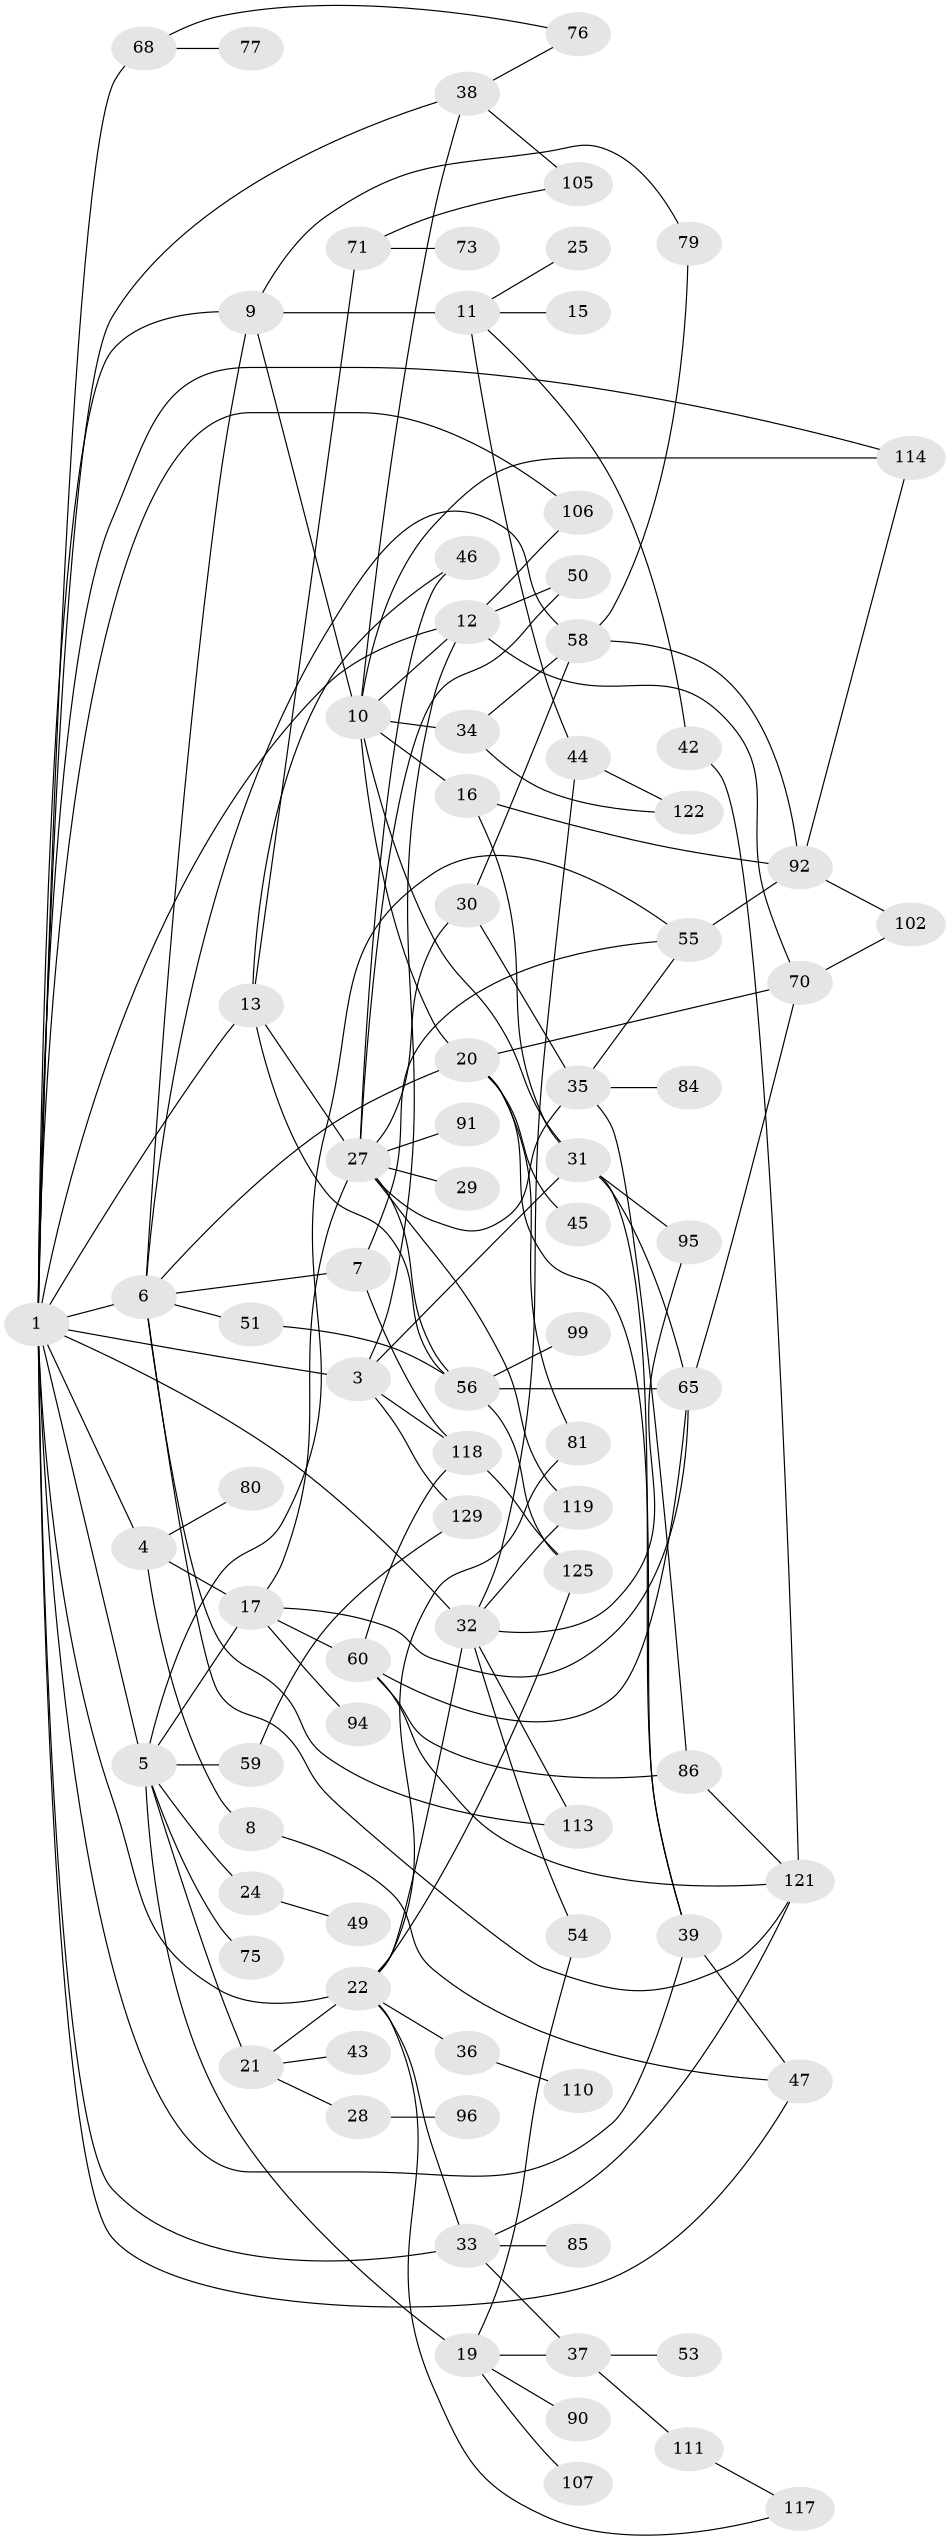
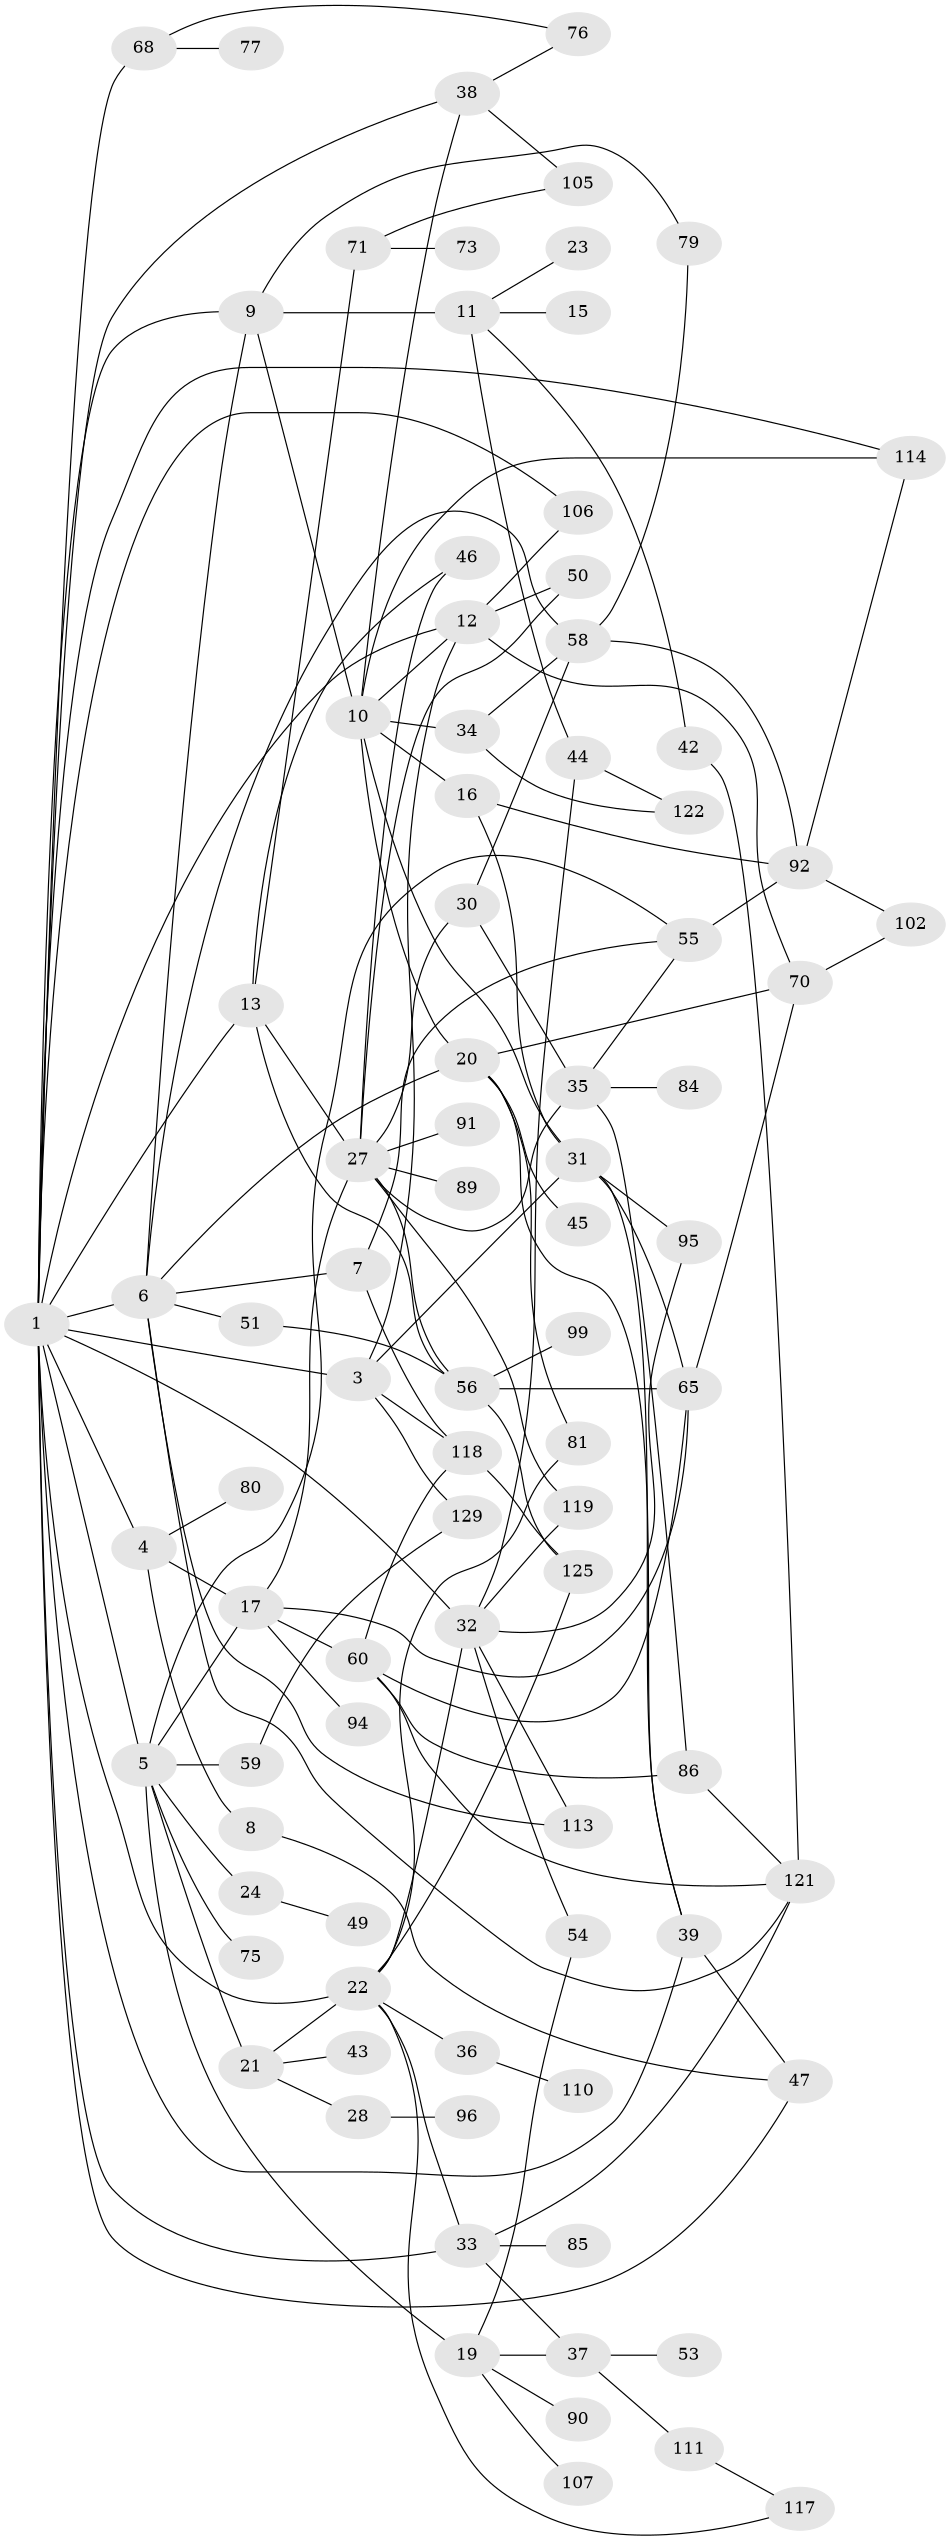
node "25": label "25" -> "23"
node "29": label "29" -> "89"
